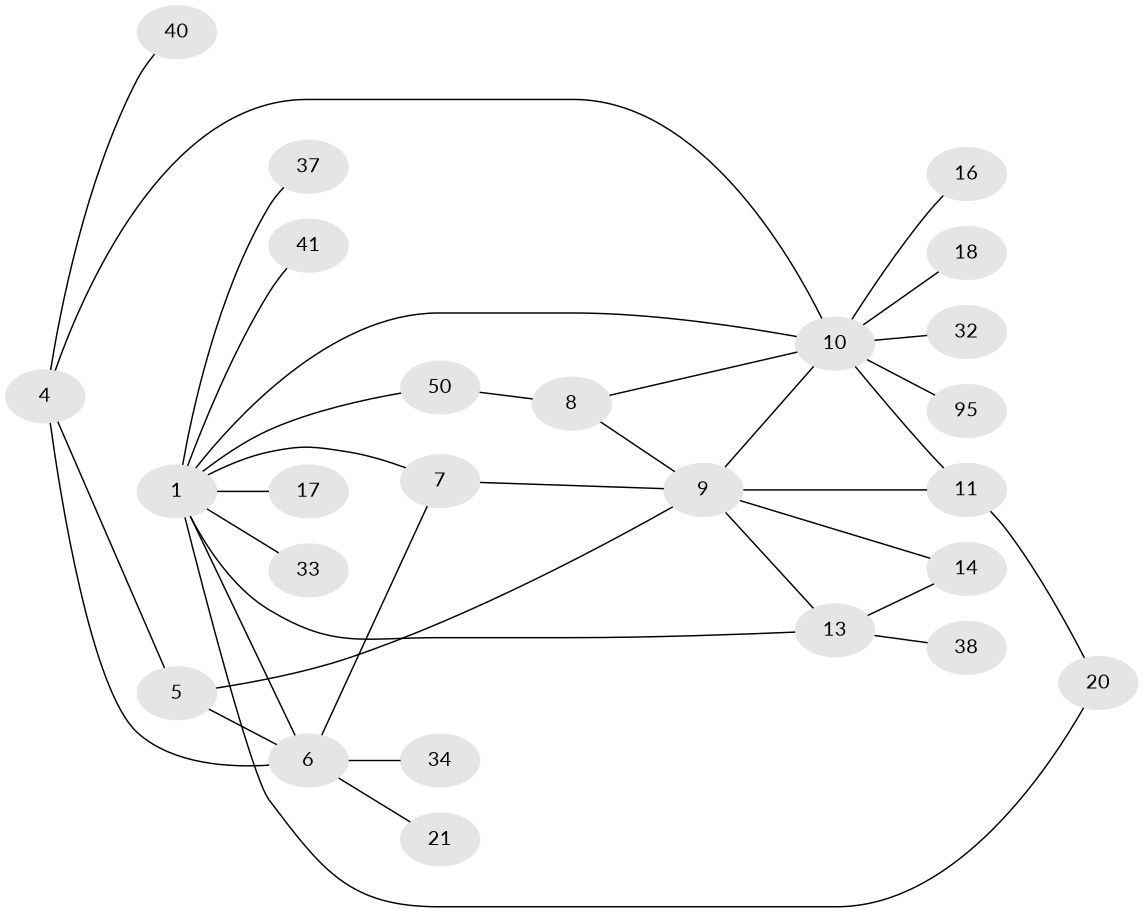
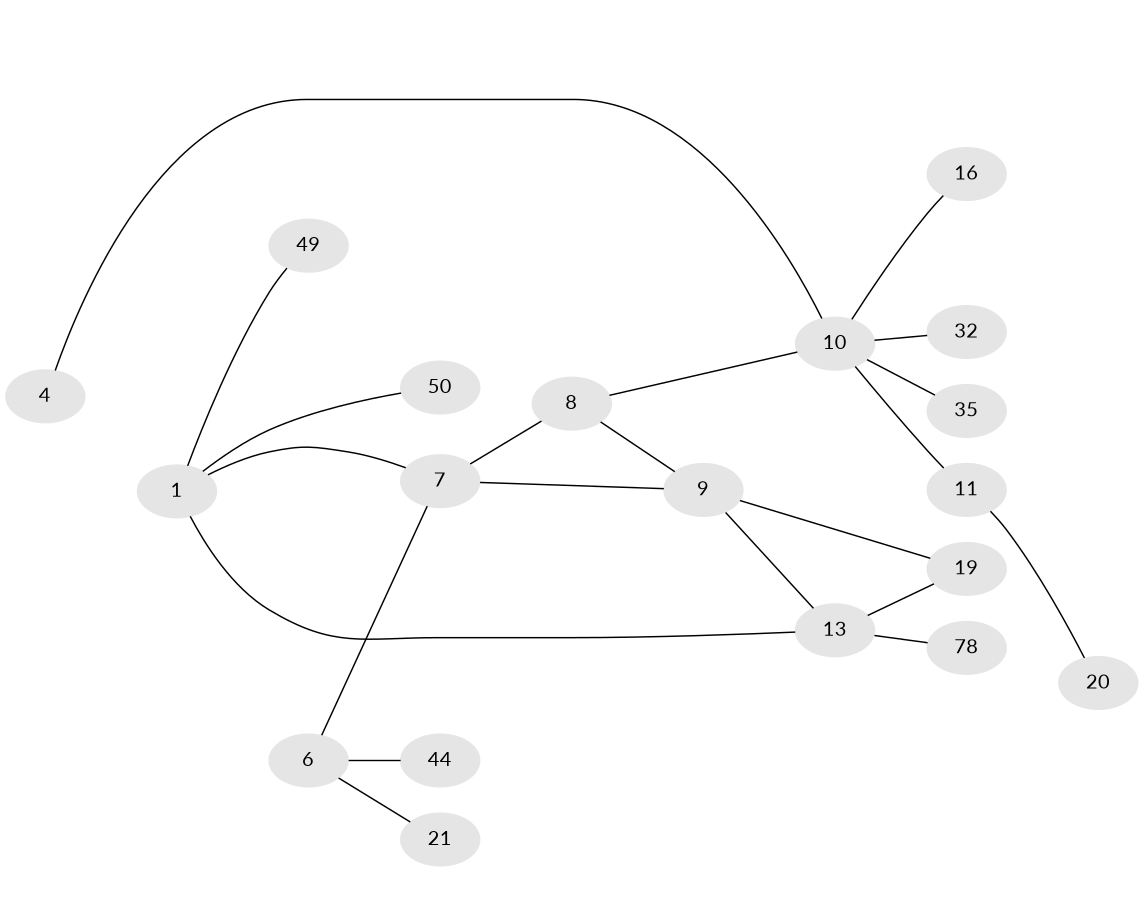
node "40": removed
node "37": removed
node "41": label "41" -> "49"
node "18": removed
edge "10" -- "1": removed
edge "50" -- "8": now "7" -- "8"
node "95": label "95" -> "35"
edge "10" -- "9": removed
edge "9" -- "11": removed
node "17": removed
node "14": label "14" -> "19"
node "33": removed
edge "1" -- "6": removed
node "38": label "38" -> "78"
edge "4" -- "6": removed
node "5": removed
node "34": label "34" -> "44"
edge "1" -- "20": removed
